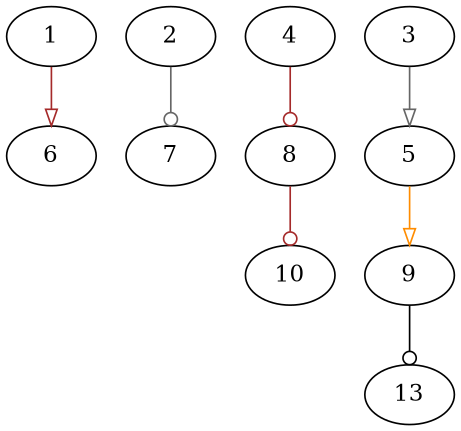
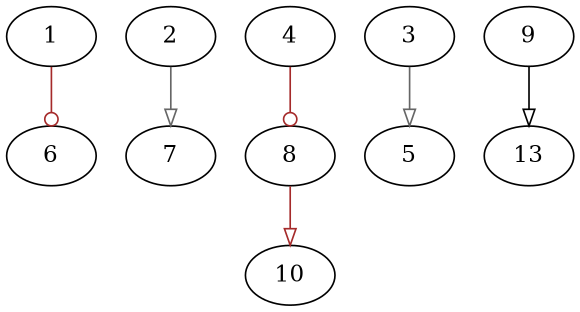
edge "1" -> "6": arrowhead onormal -> odot
edge "2" -> "7": arrowhead odot -> onormal
edge "5" -> "9": removed
edge "8" -> "10": arrowhead odot -> onormal
edge "9" -> "13": arrowhead odot -> onormal
